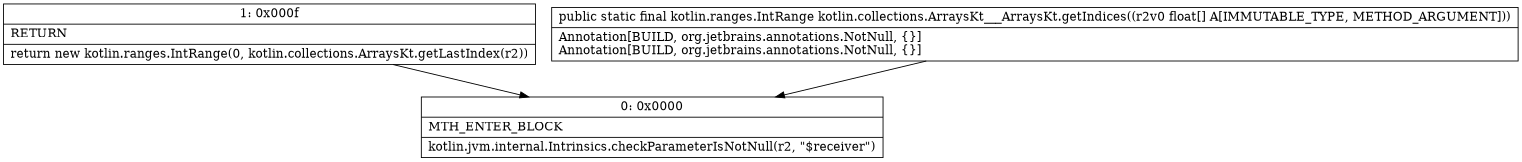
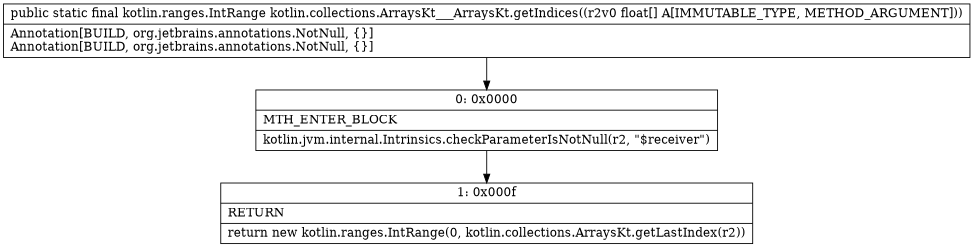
edge "1: 0x000f" -> "0: 0x0000": reversed
